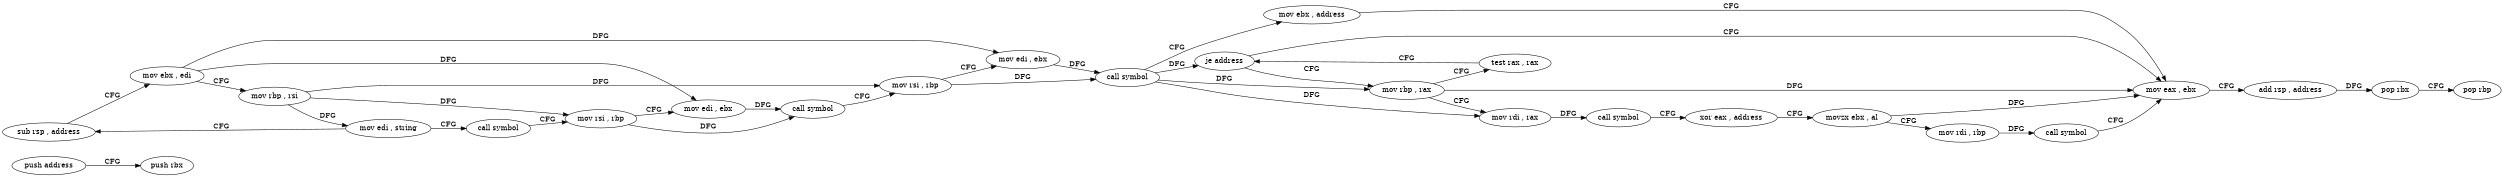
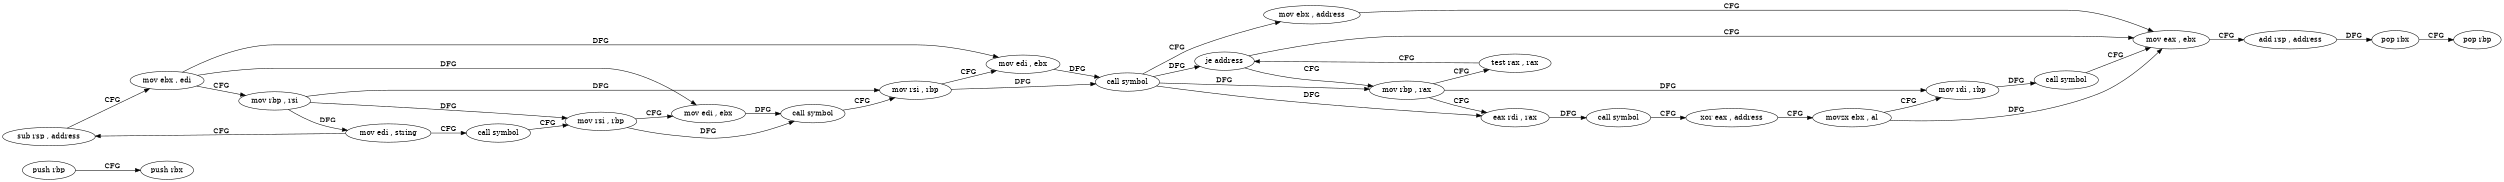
edge "mov rbp , rax" -> "mov eax , ebx": now "mov rbp , rax" -> "mov rdi , rbp"
node "mov rdi , rax": label "mov rdi , rax" -> "eax rdi , rax"
node "push address": label "push address" -> "push rbp"
